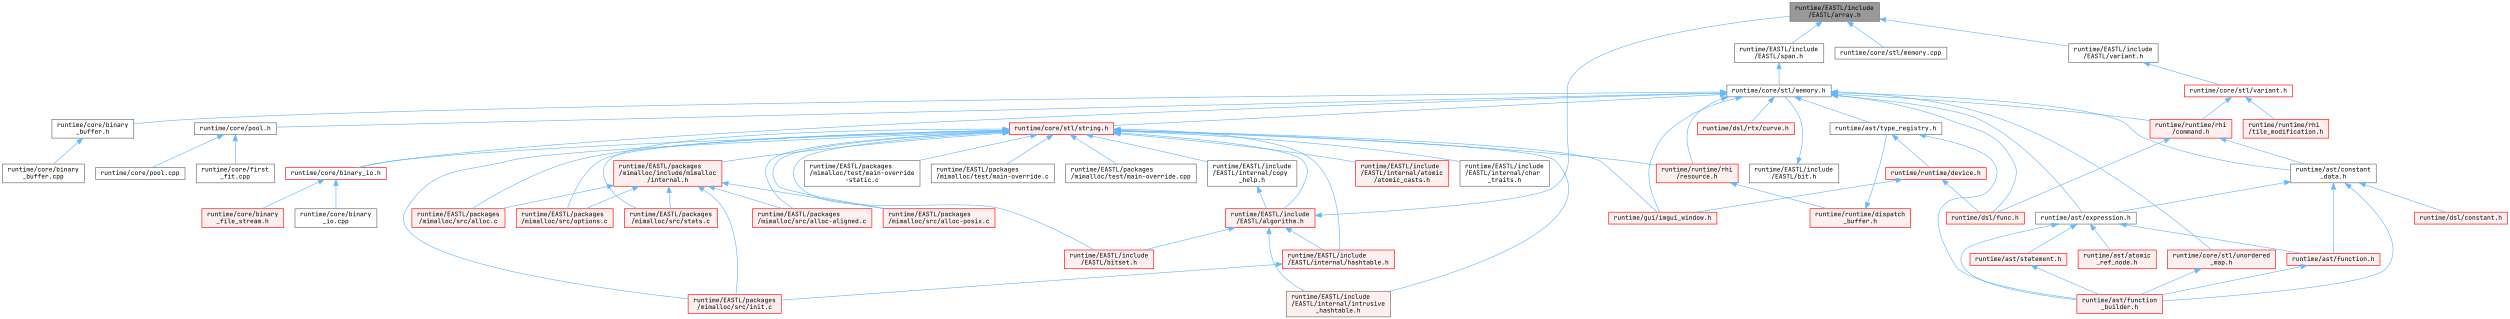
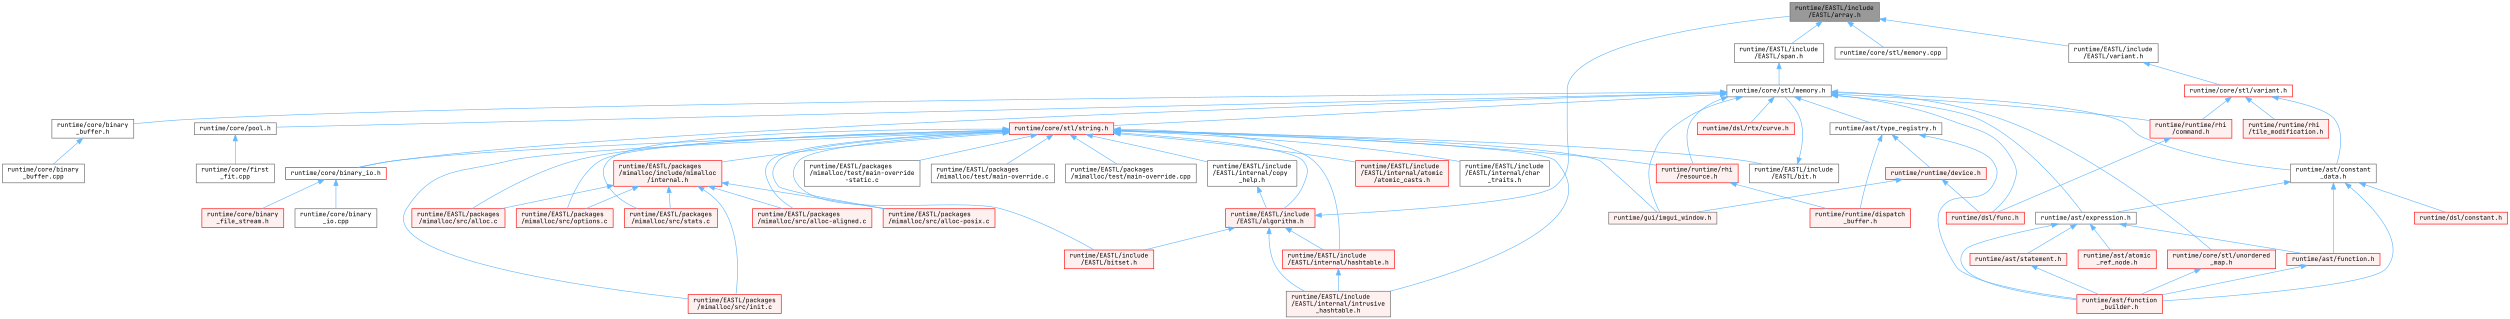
edge "runtime/EASTL/include /EASTL/bit.h" -> "runtime/core/stl/string.h": added
edge "runtime/ast/constant _data.h" -> "runtime/runtime/rhi /command.h": now "runtime/ast/constant _data.h" -> "runtime/core/stl/variant.h"
edge "runtime/ast/type_registry.h" -> "runtime/runtime/dispatch _buffer.h": reversed
node "runtime/core/pool.cpp": removed
node "runtime/gui/imgui_window.h": color red -> grey40
edge "runtime/EASTL/packages /mimalloc/src/init.c" -> "runtime/EASTL/include /EASTL/internal/hashtable.h": now "runtime/EASTL/include /EASTL/internal/intrusive _hashtable.h" -> "runtime/EASTL/include /EASTL/internal/hashtable.h"
